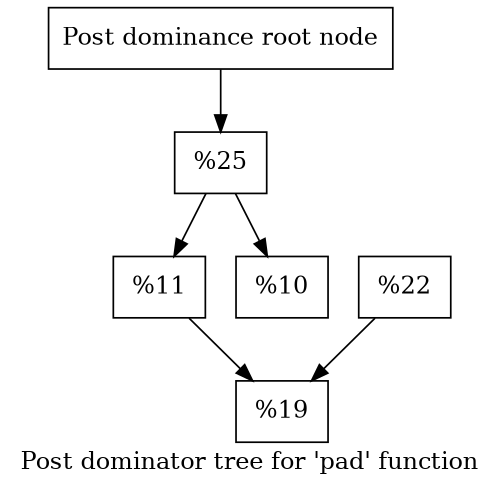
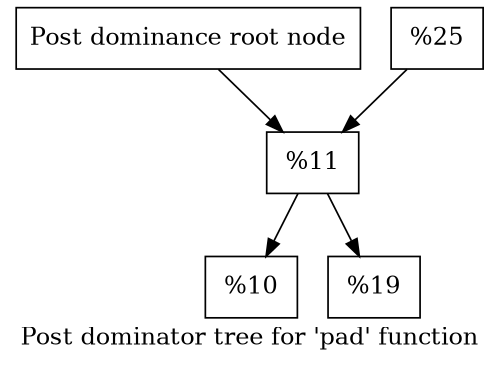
edge "Post dominance root node" -> "%25": now "Post dominance root node" -> "%11"
edge "%25" -> "%10": now "%11" -> "%10"
node "%22": removed
